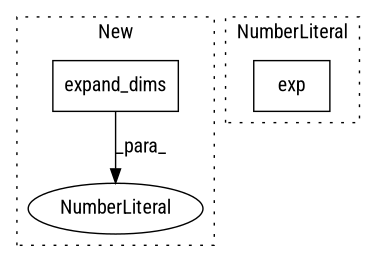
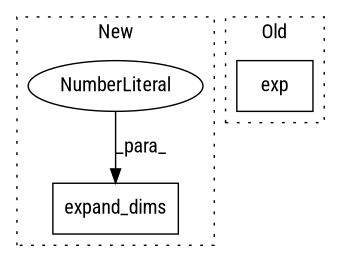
cluster "NumberLiteral": label "NumberLiteral" -> "Old"
edge "expand_dims" -> "NumberLiteral": reversed
